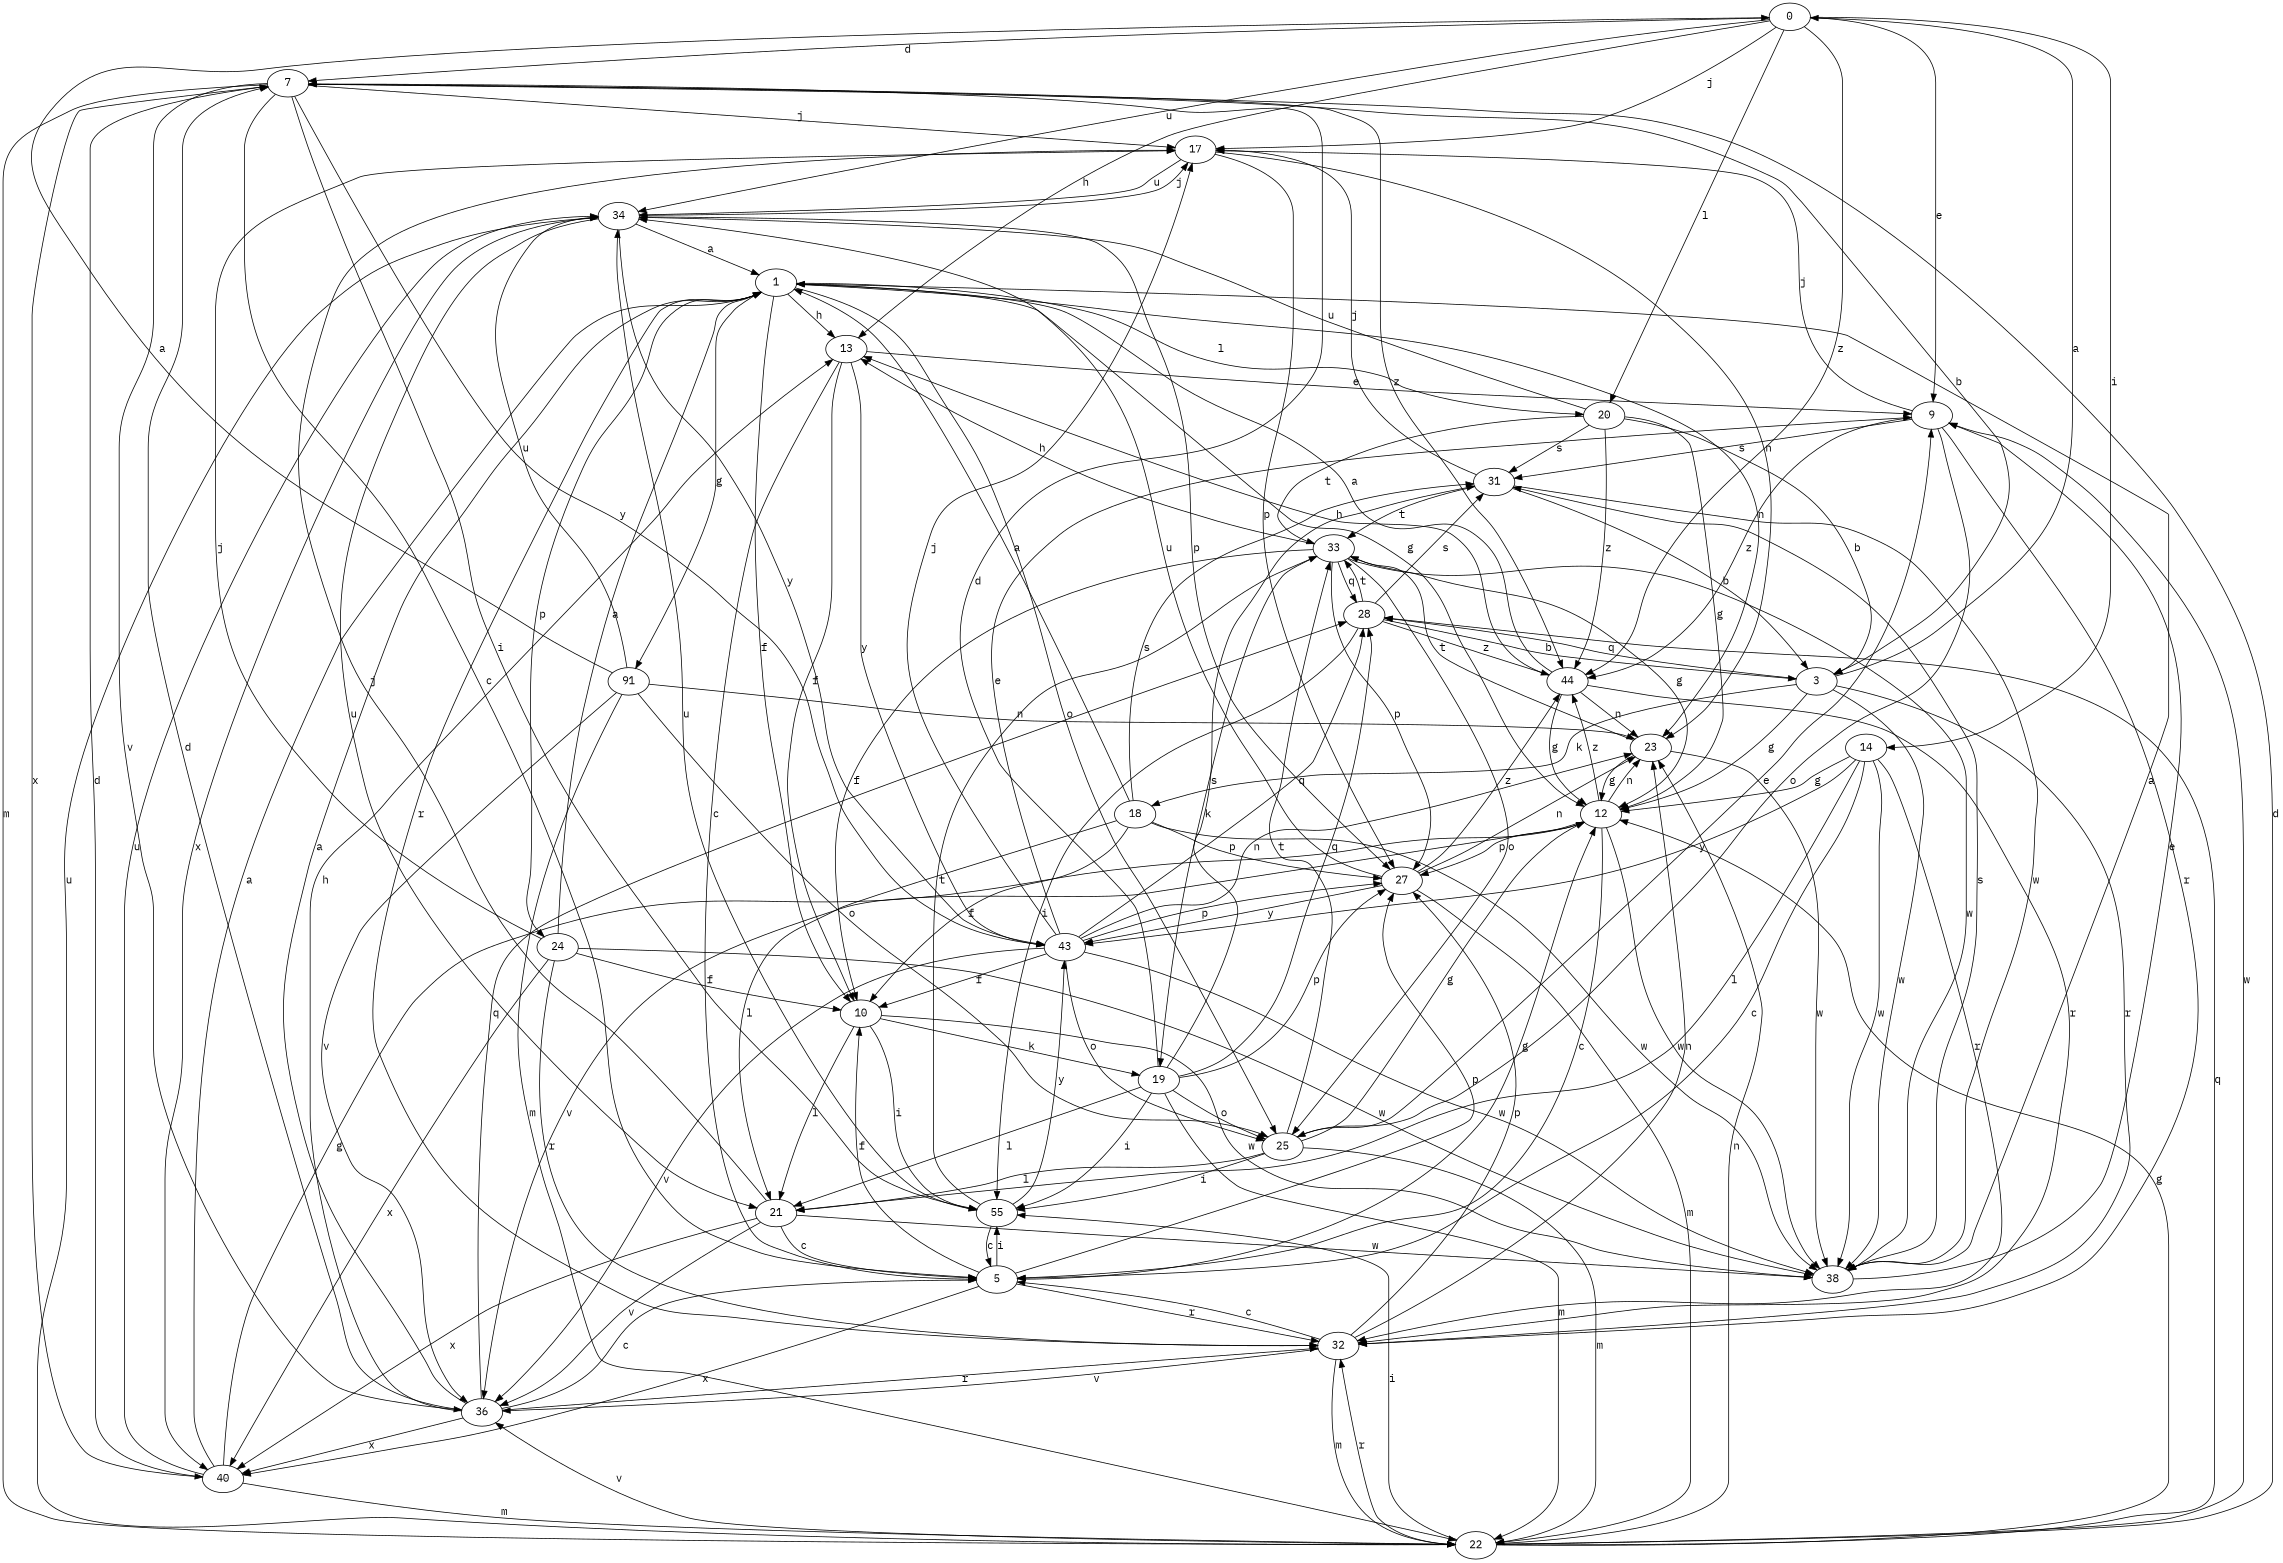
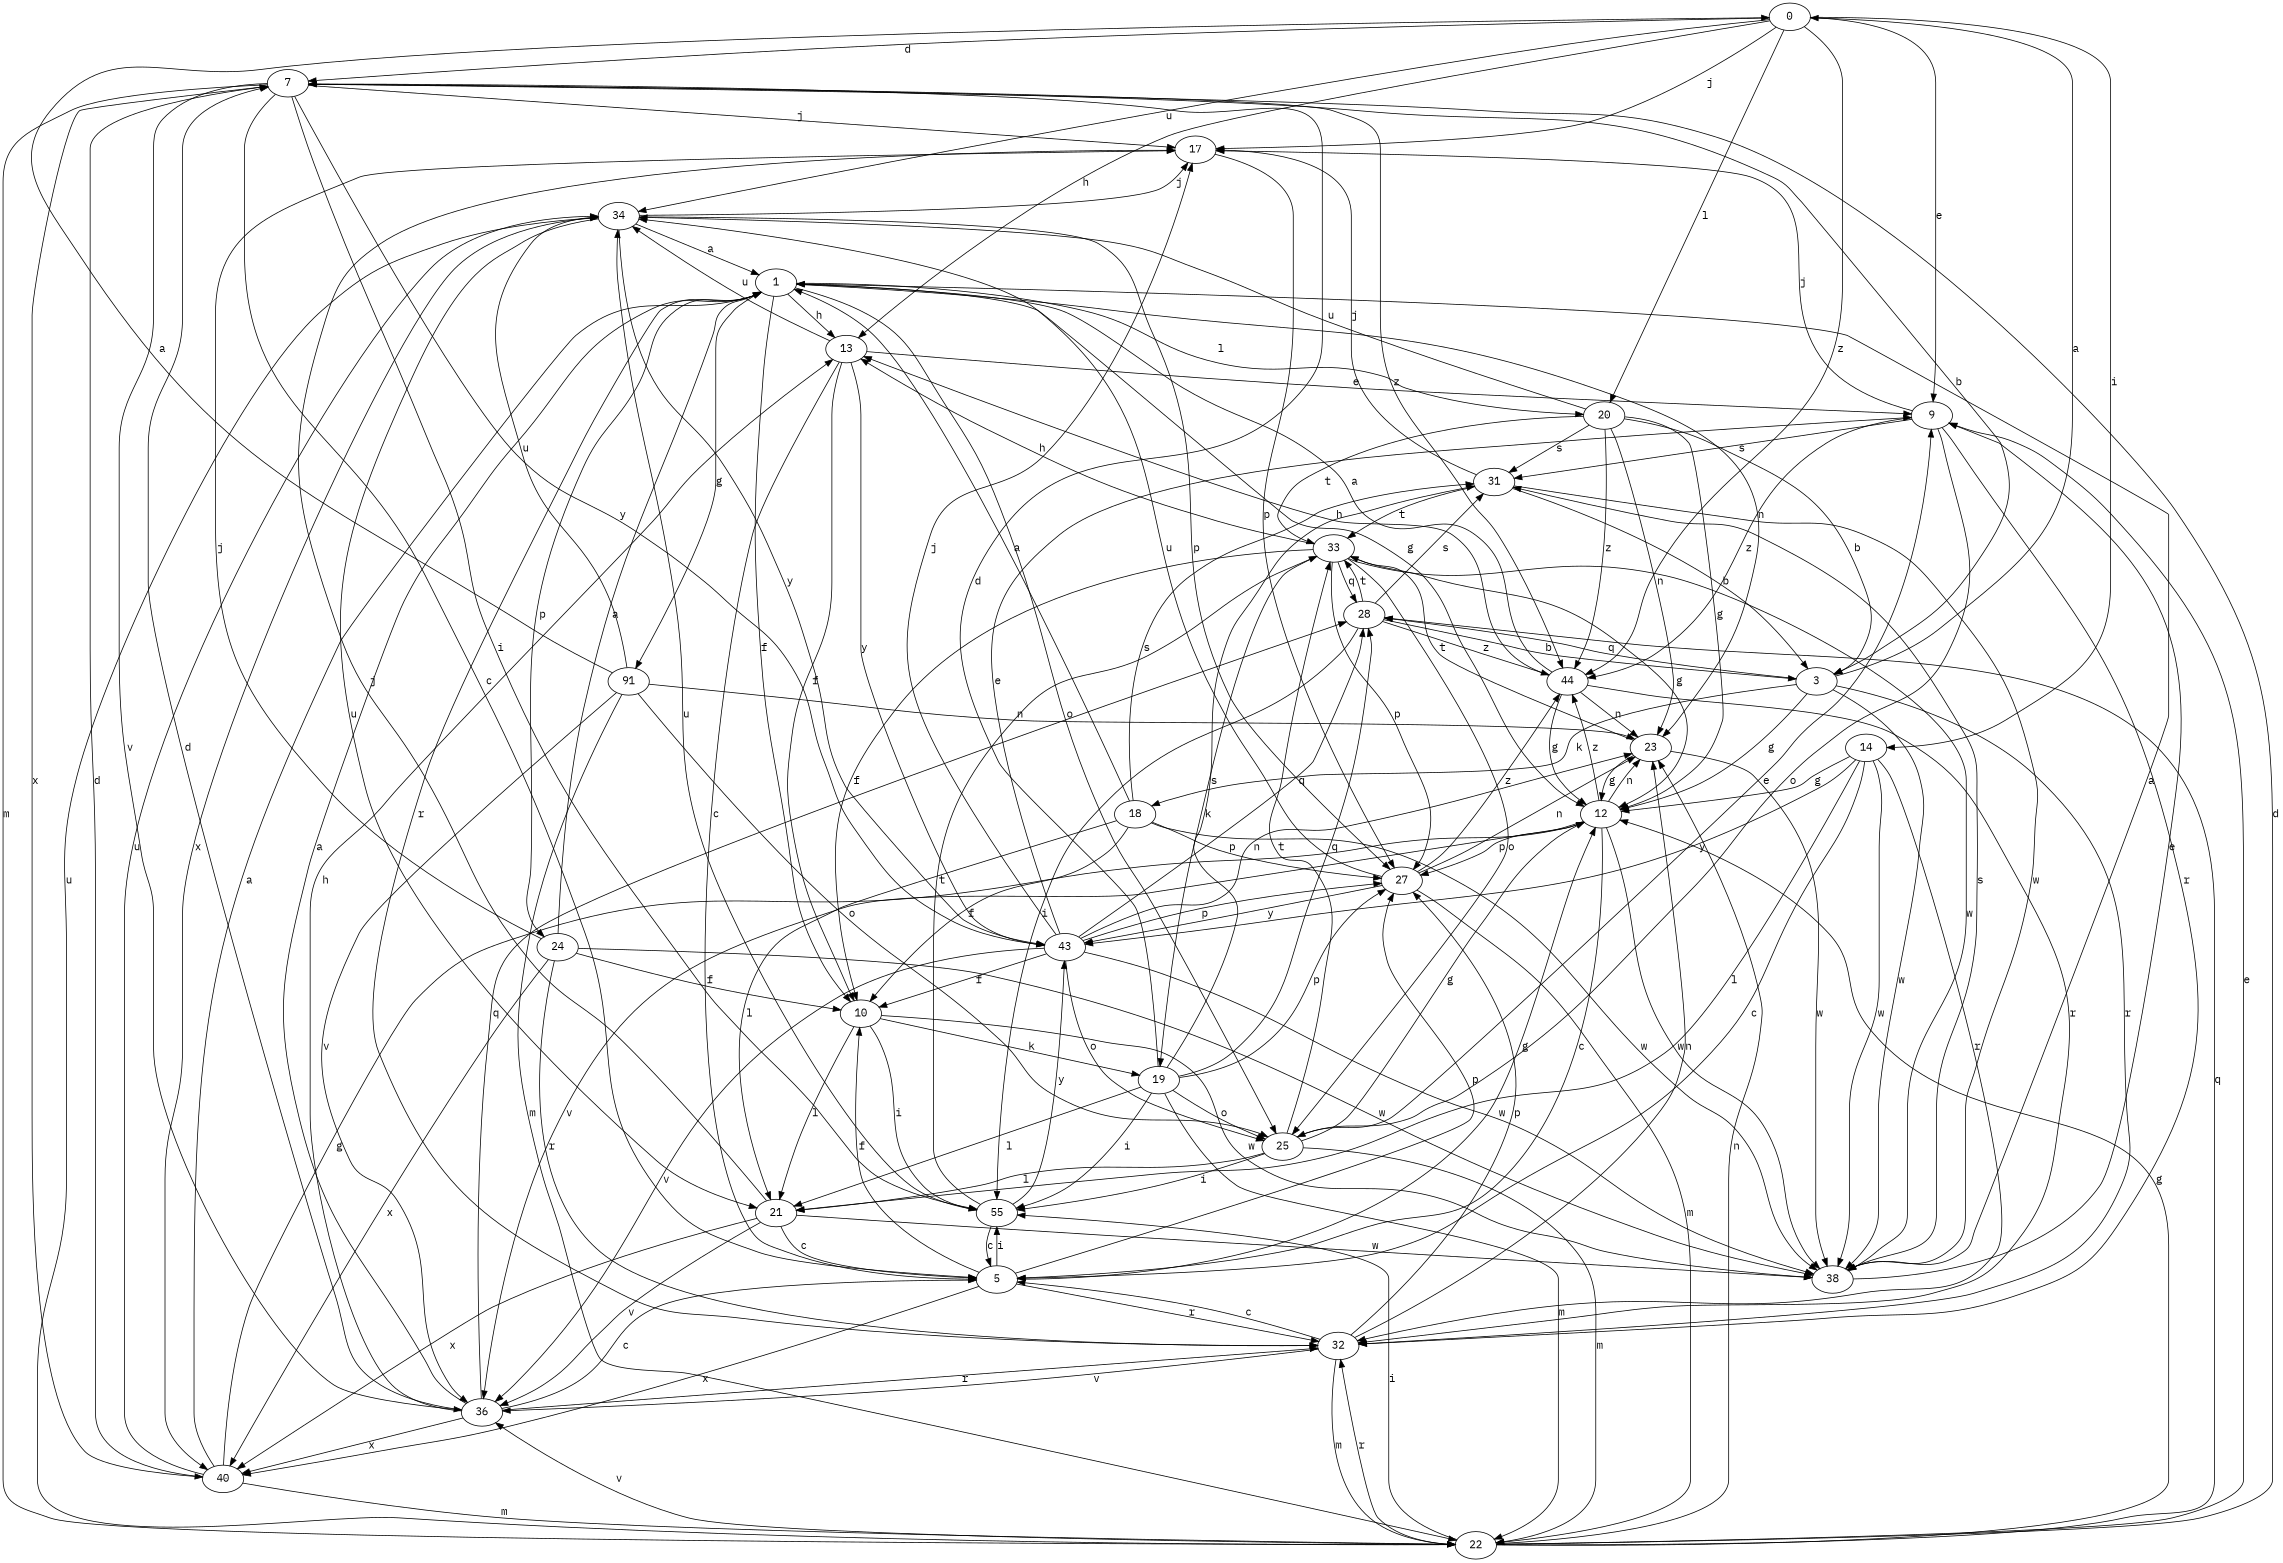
edge "17" -> "34": now "13" -> "34"
edge "17" -> "23": now "20" -> "23"
edge "22" -> "9": label "w" -> "e"
